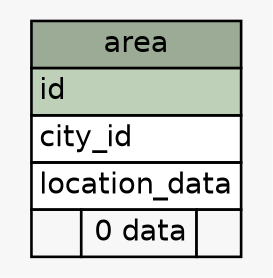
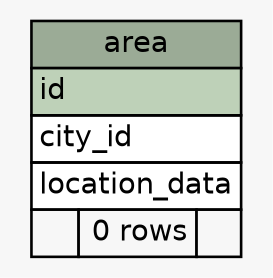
node "area": text "0 data" -> "0 rows"
